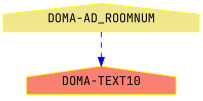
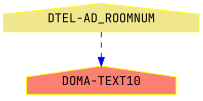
node "DOMA-AD_ROOMNUM": label "DOMA-AD_ROOMNUM" -> "DTEL-AD_ROOMNUM"
